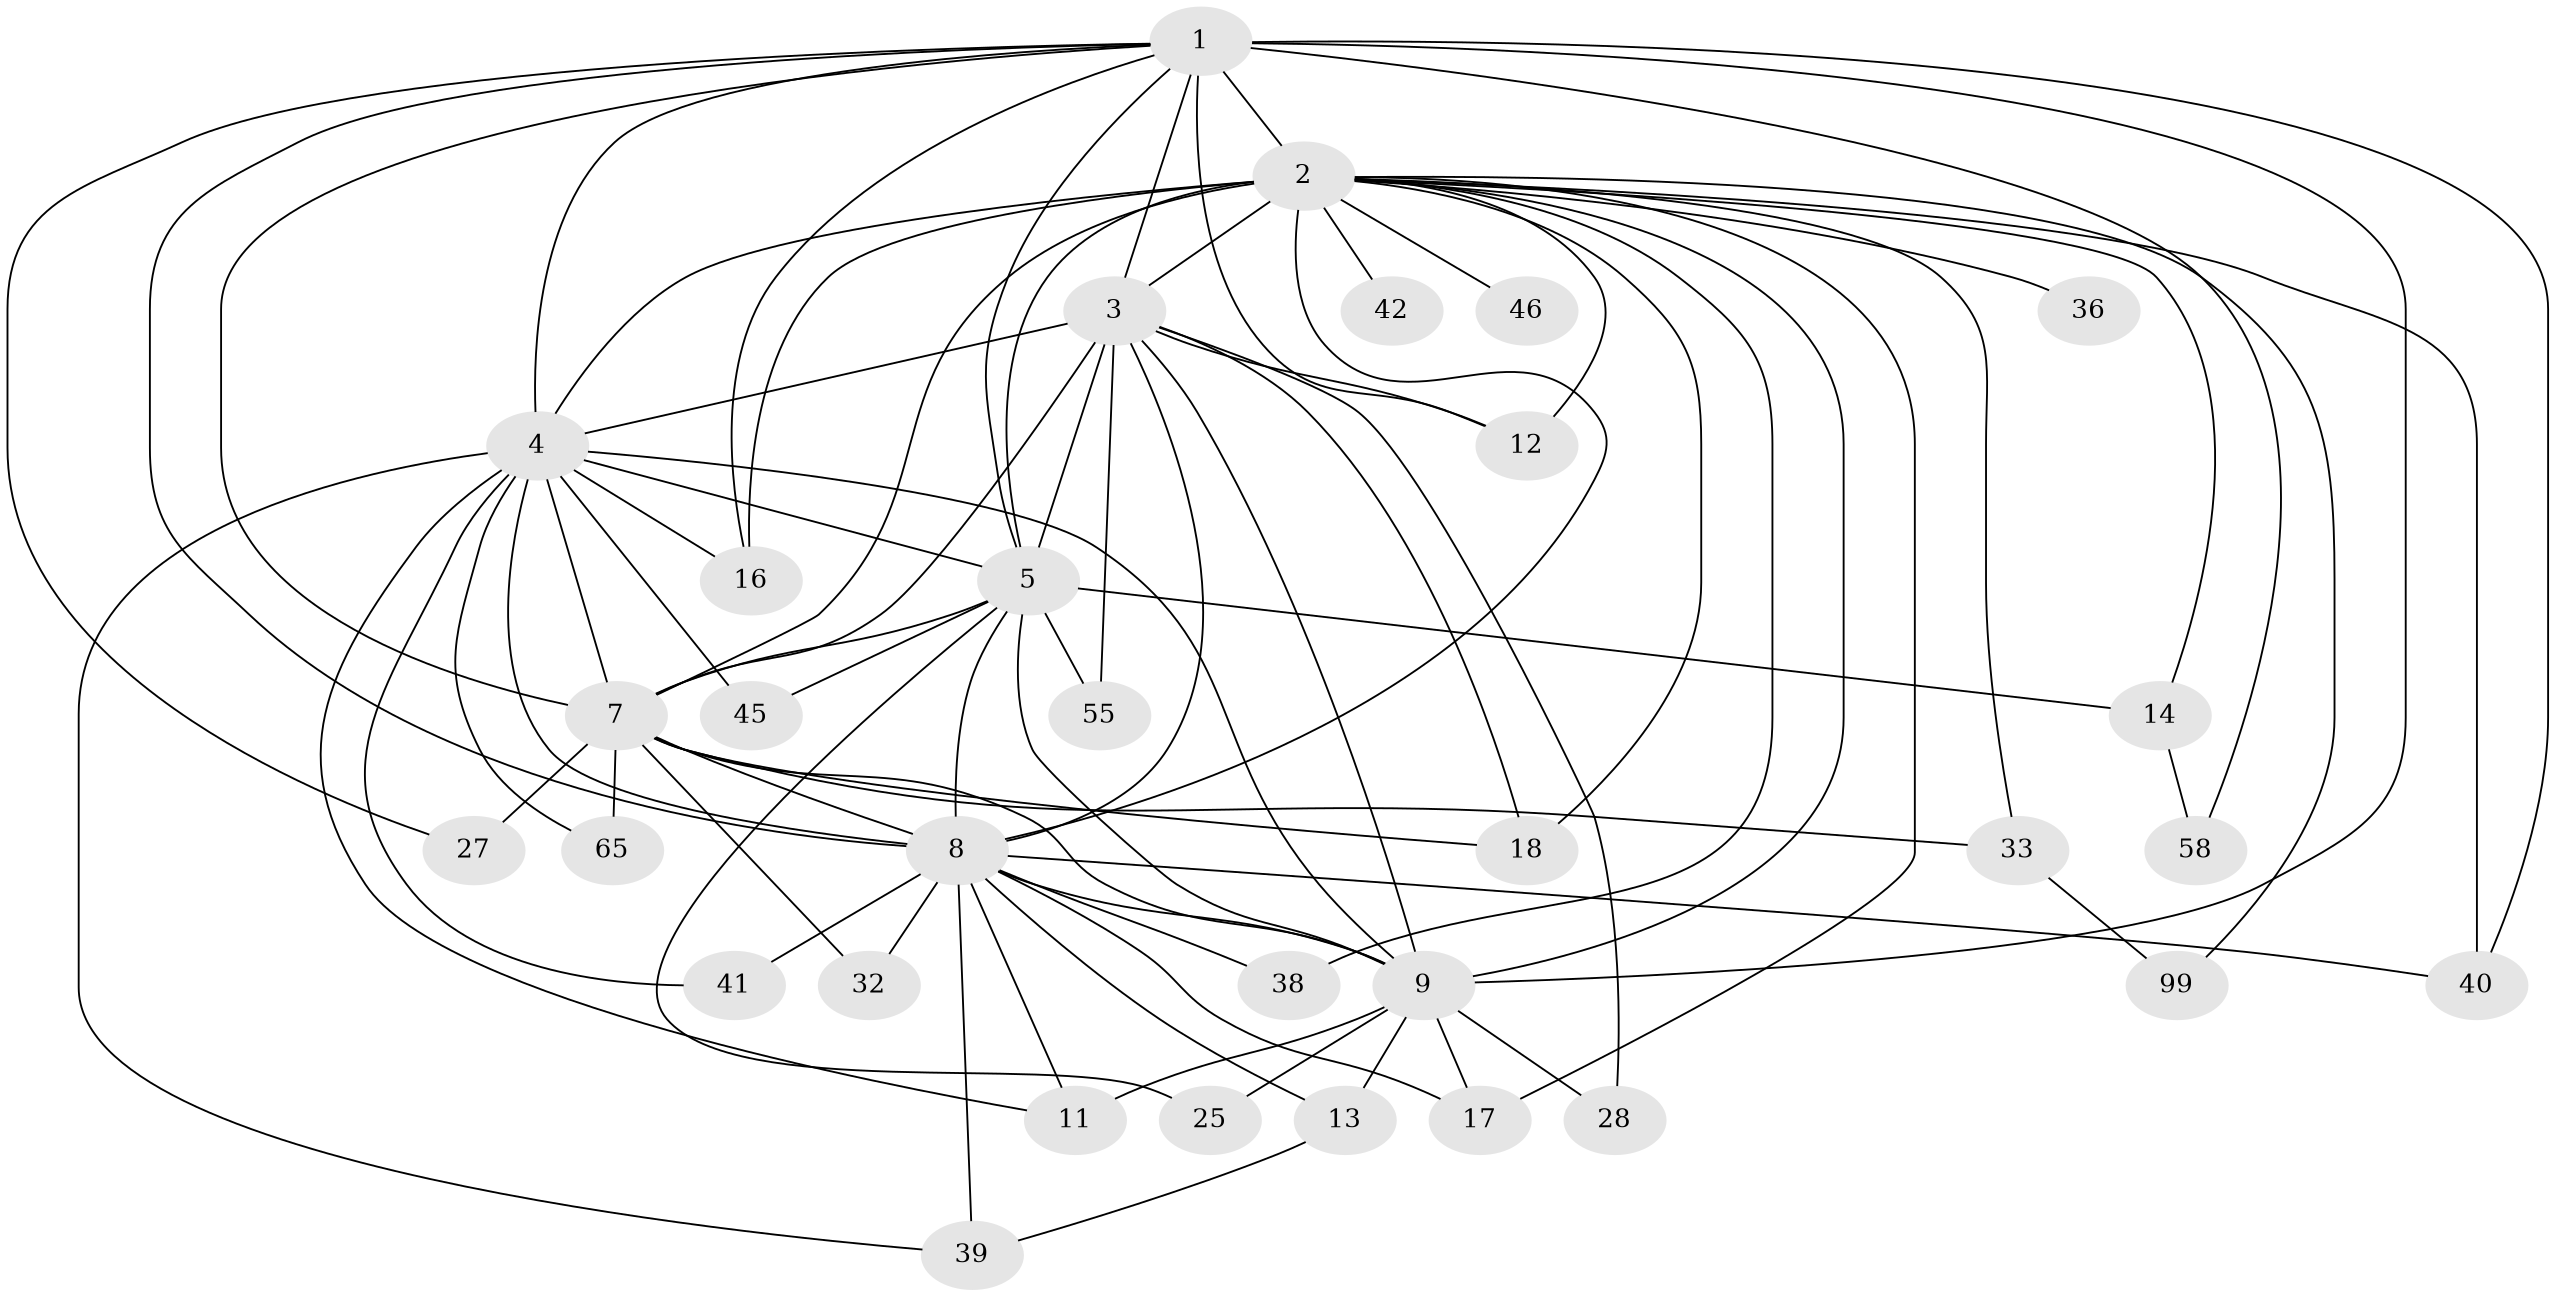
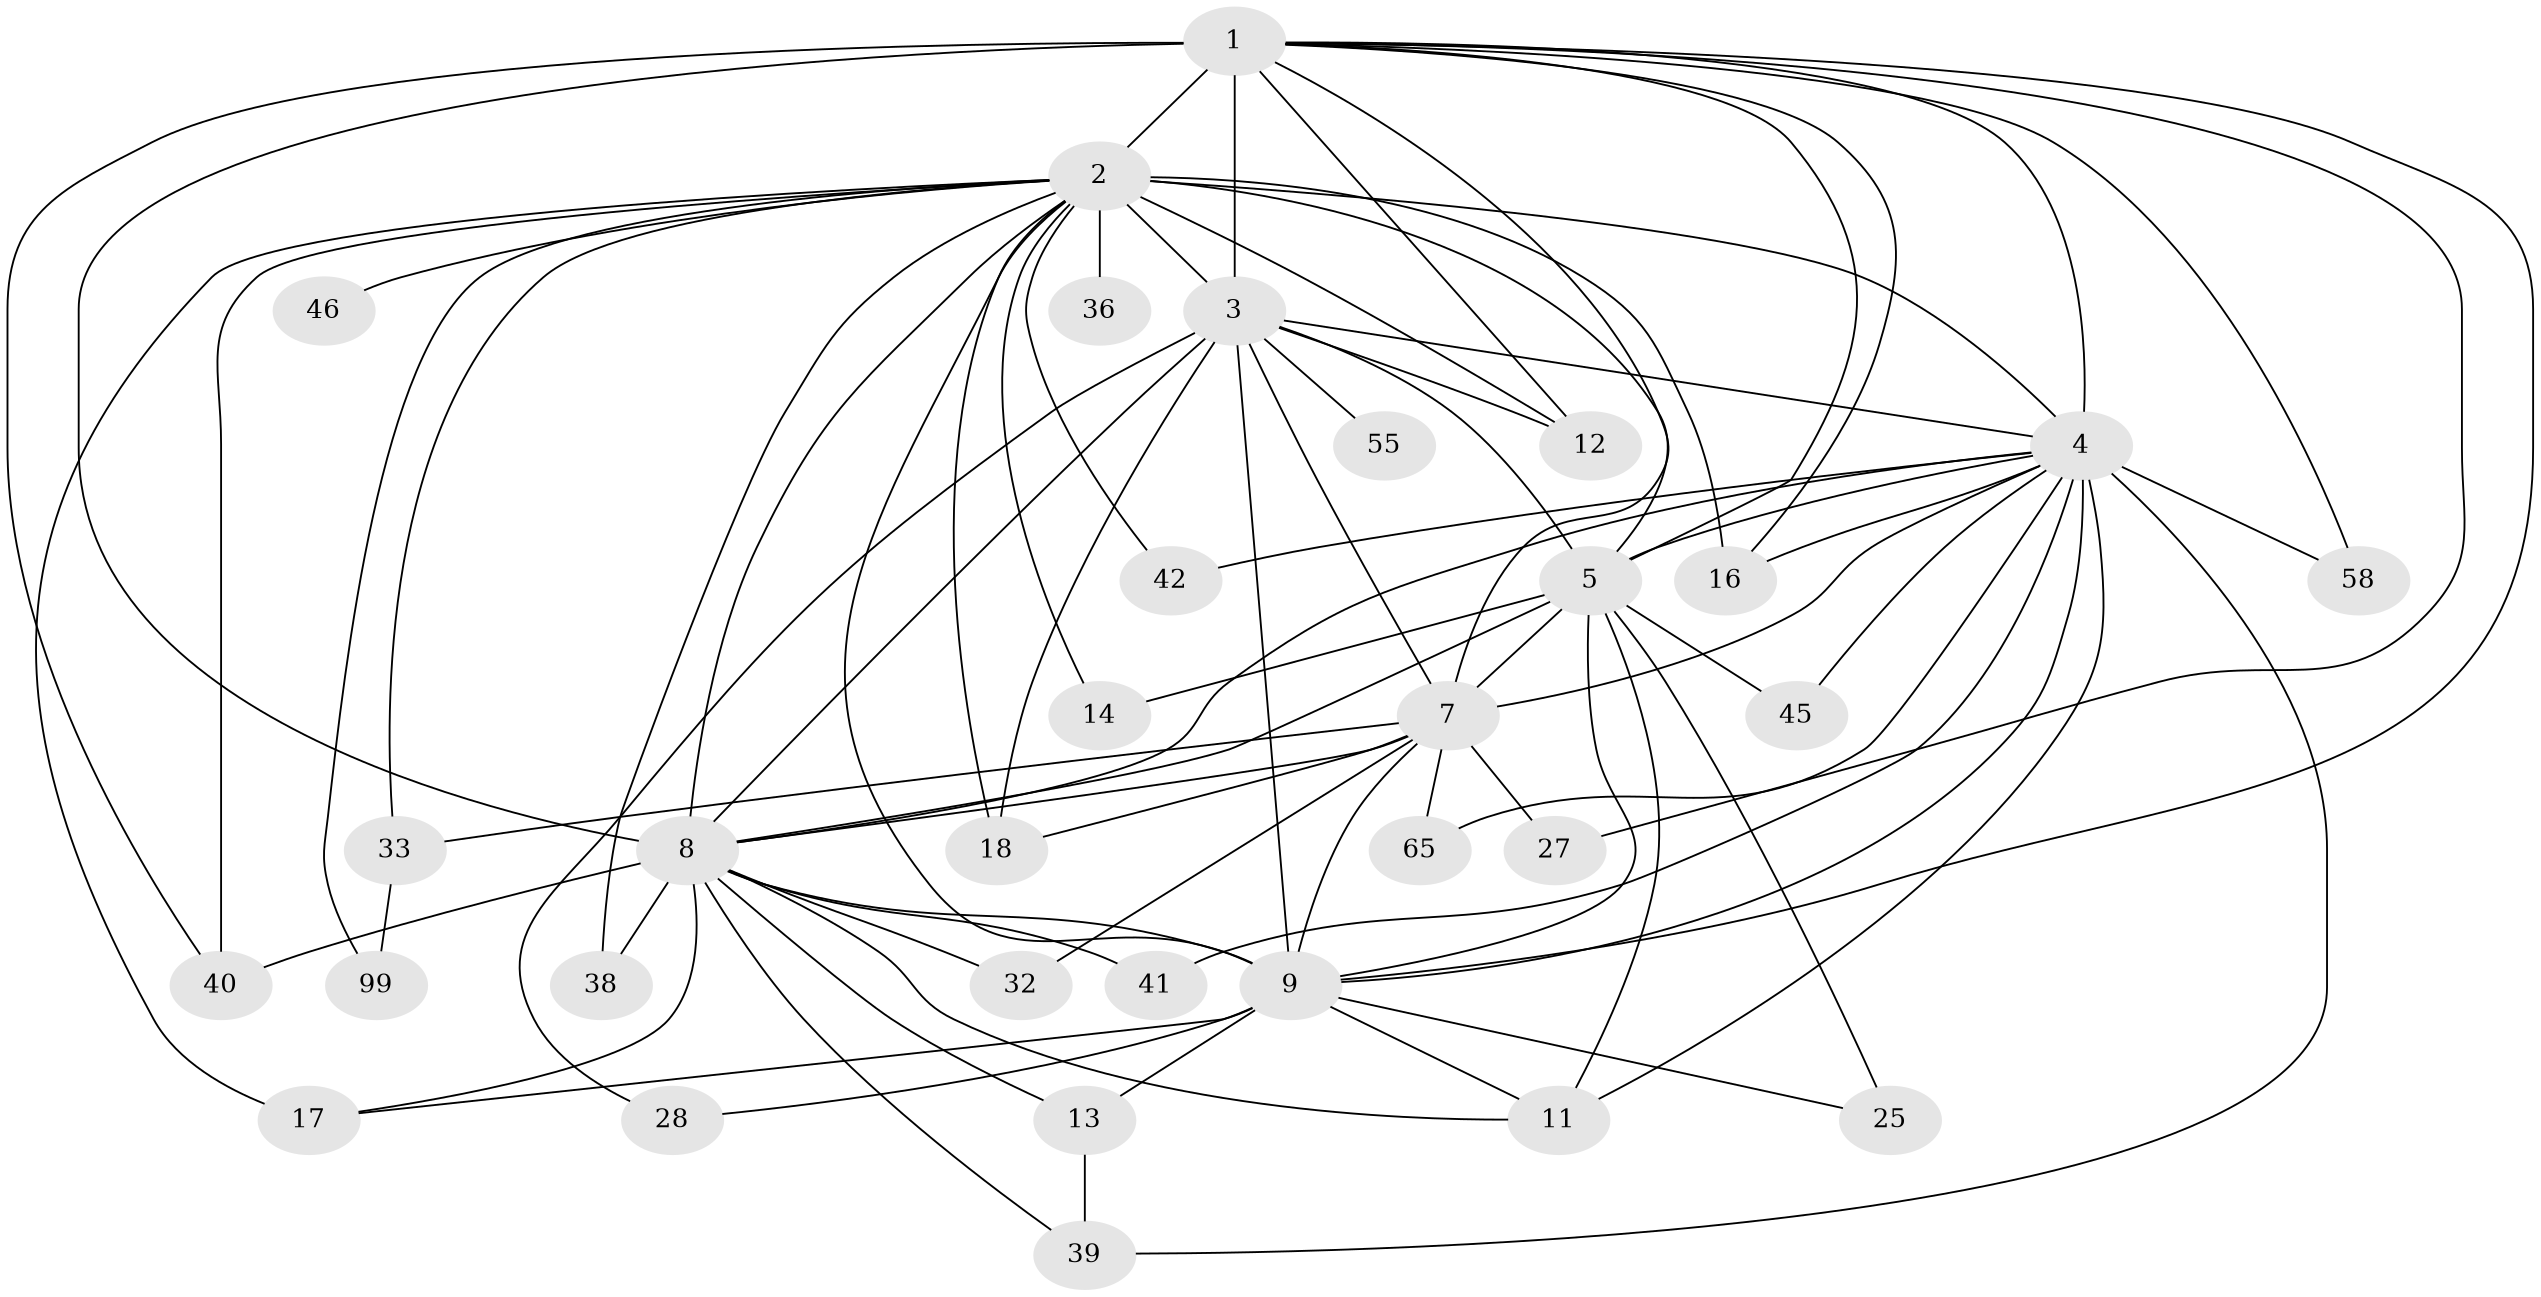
edge "2" -- "7": removed
edge "4" -- "42": added
edge "5" -- "55": now "5" -- "11"
edge "14" -- "58": now "4" -- "58"
